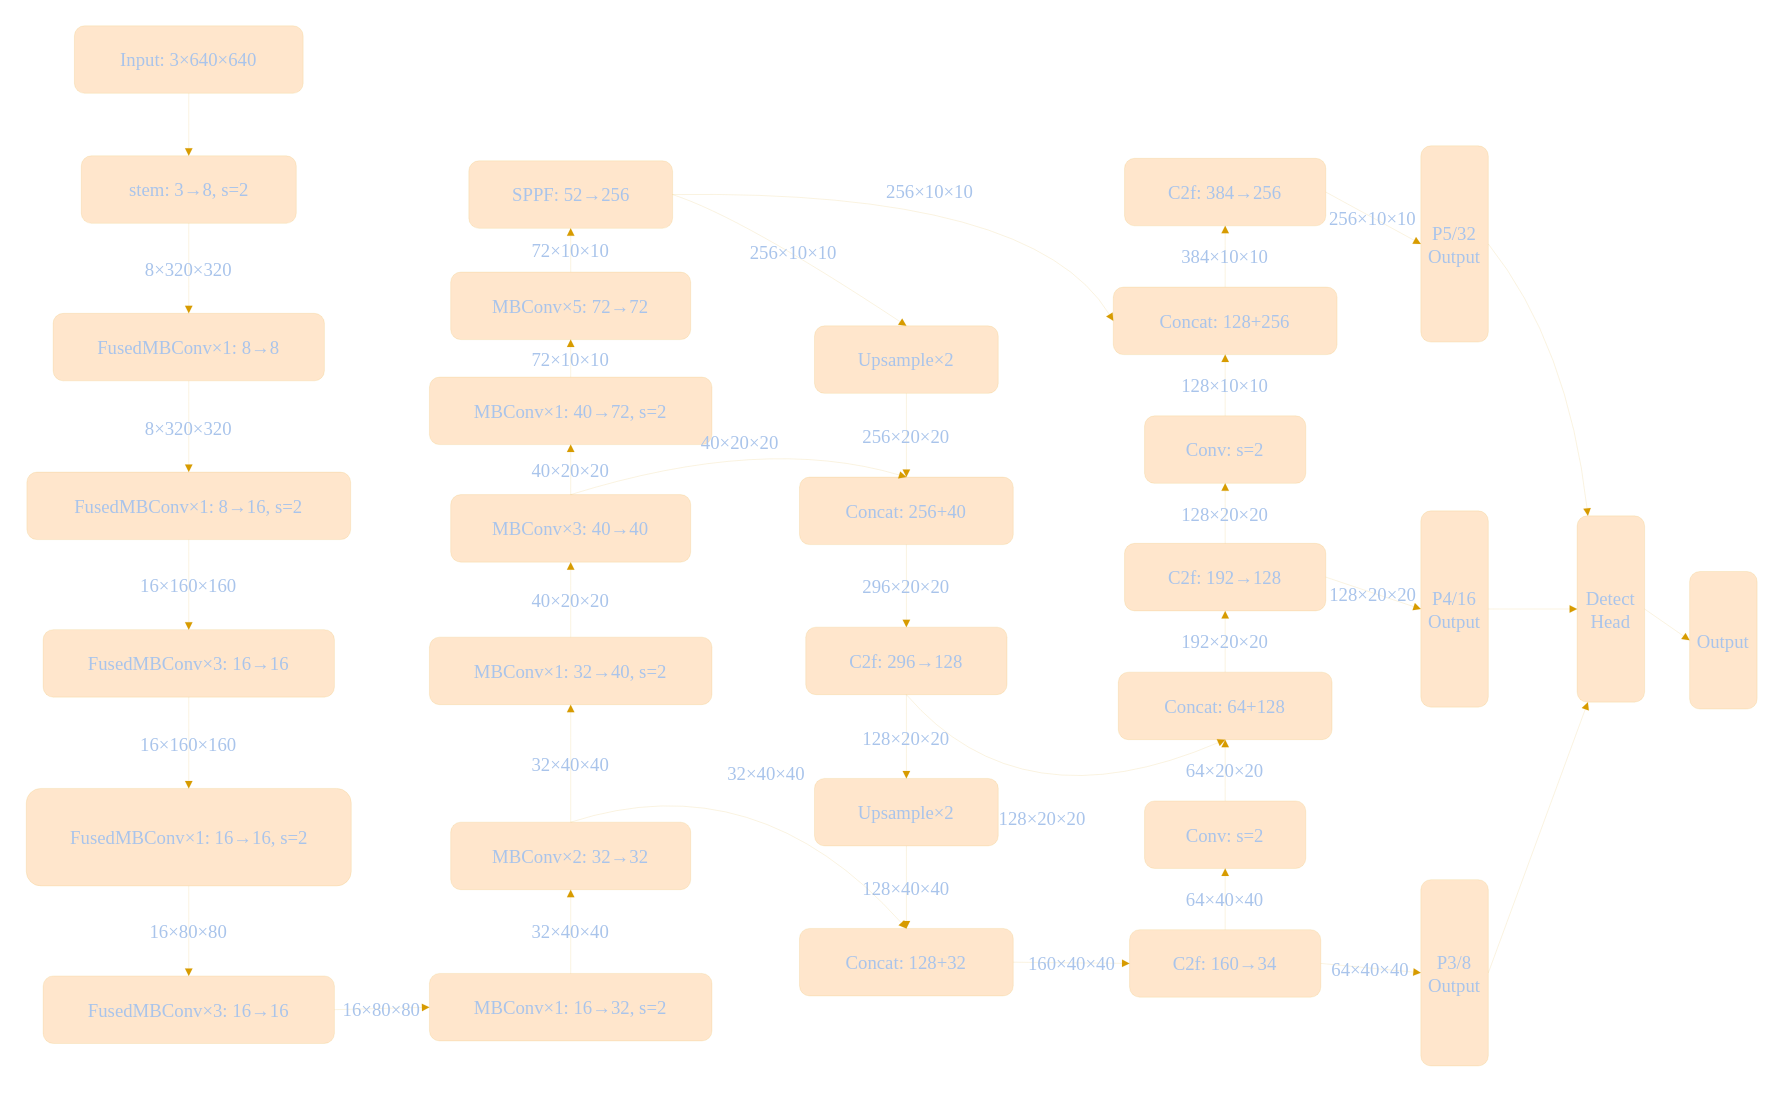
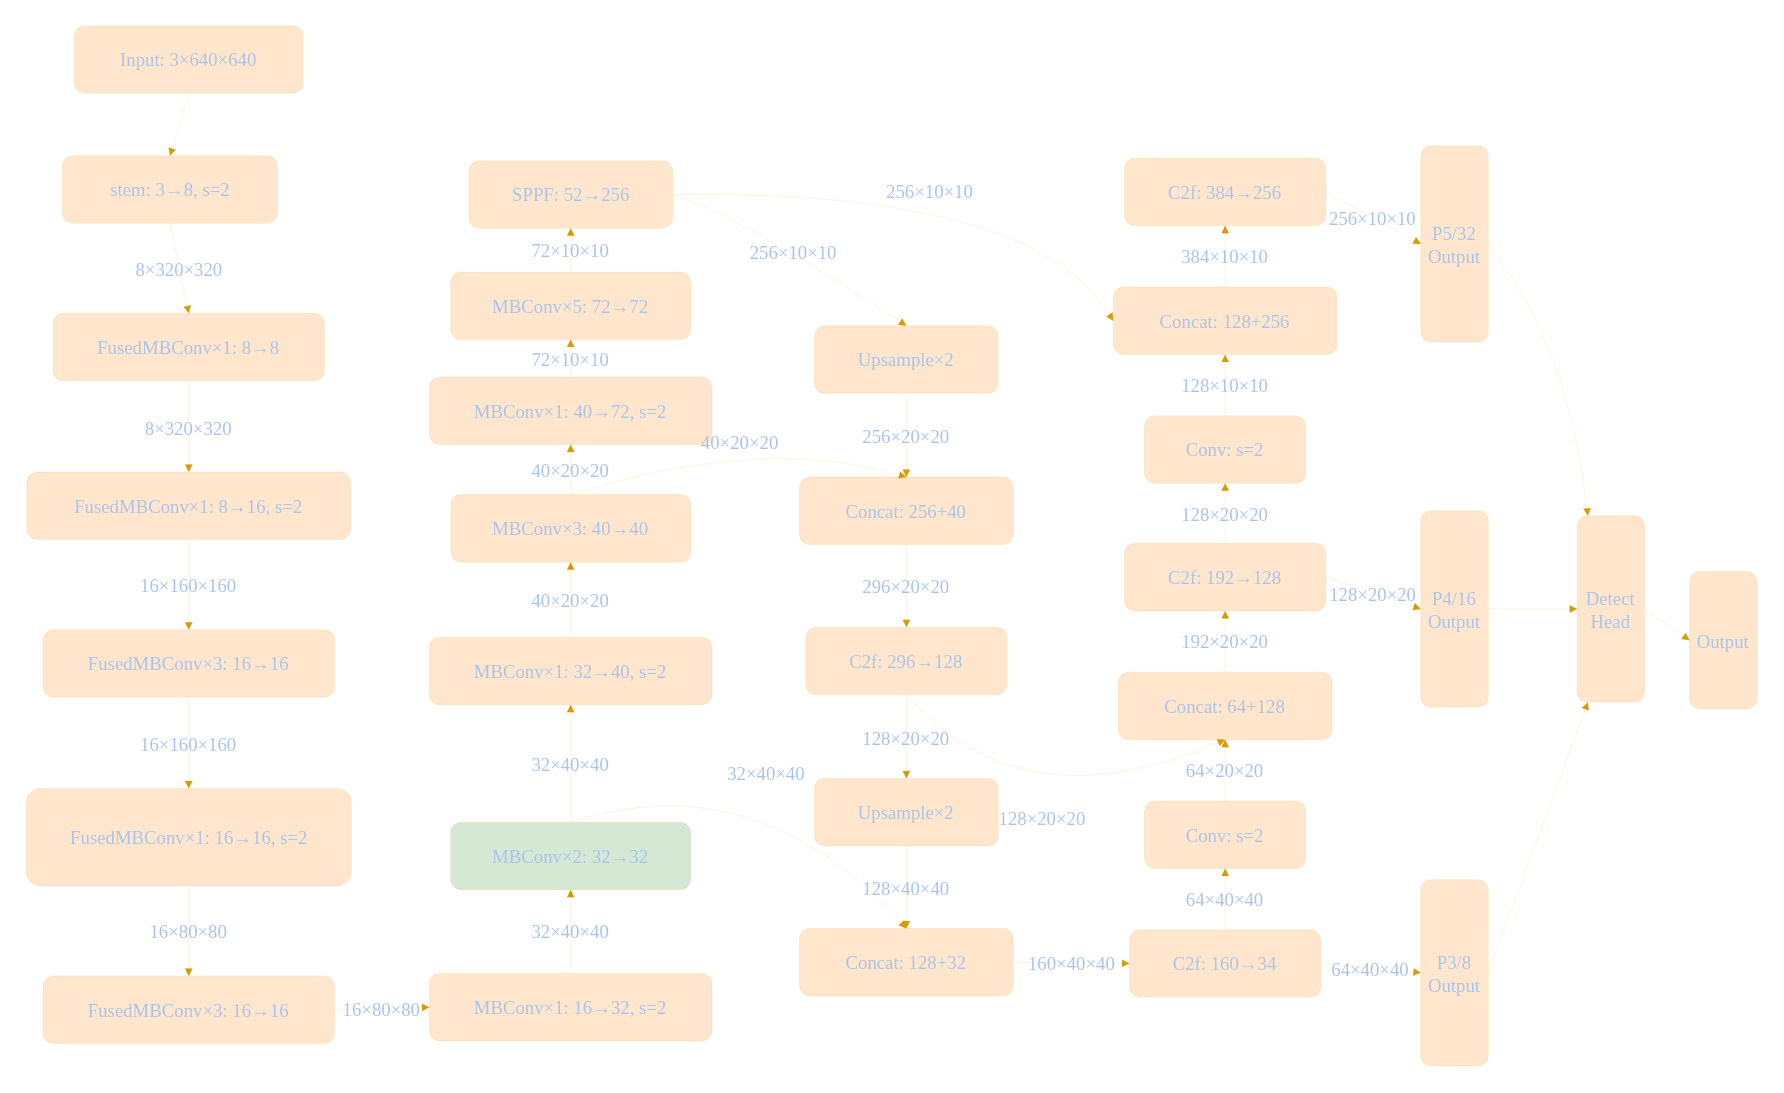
node "stem: 3→8, s=2": moved (189, 189) -> (170, 189)
node "MBConv×2: 32→32": fillcolor #ffe6cc -> #d5e8d4
